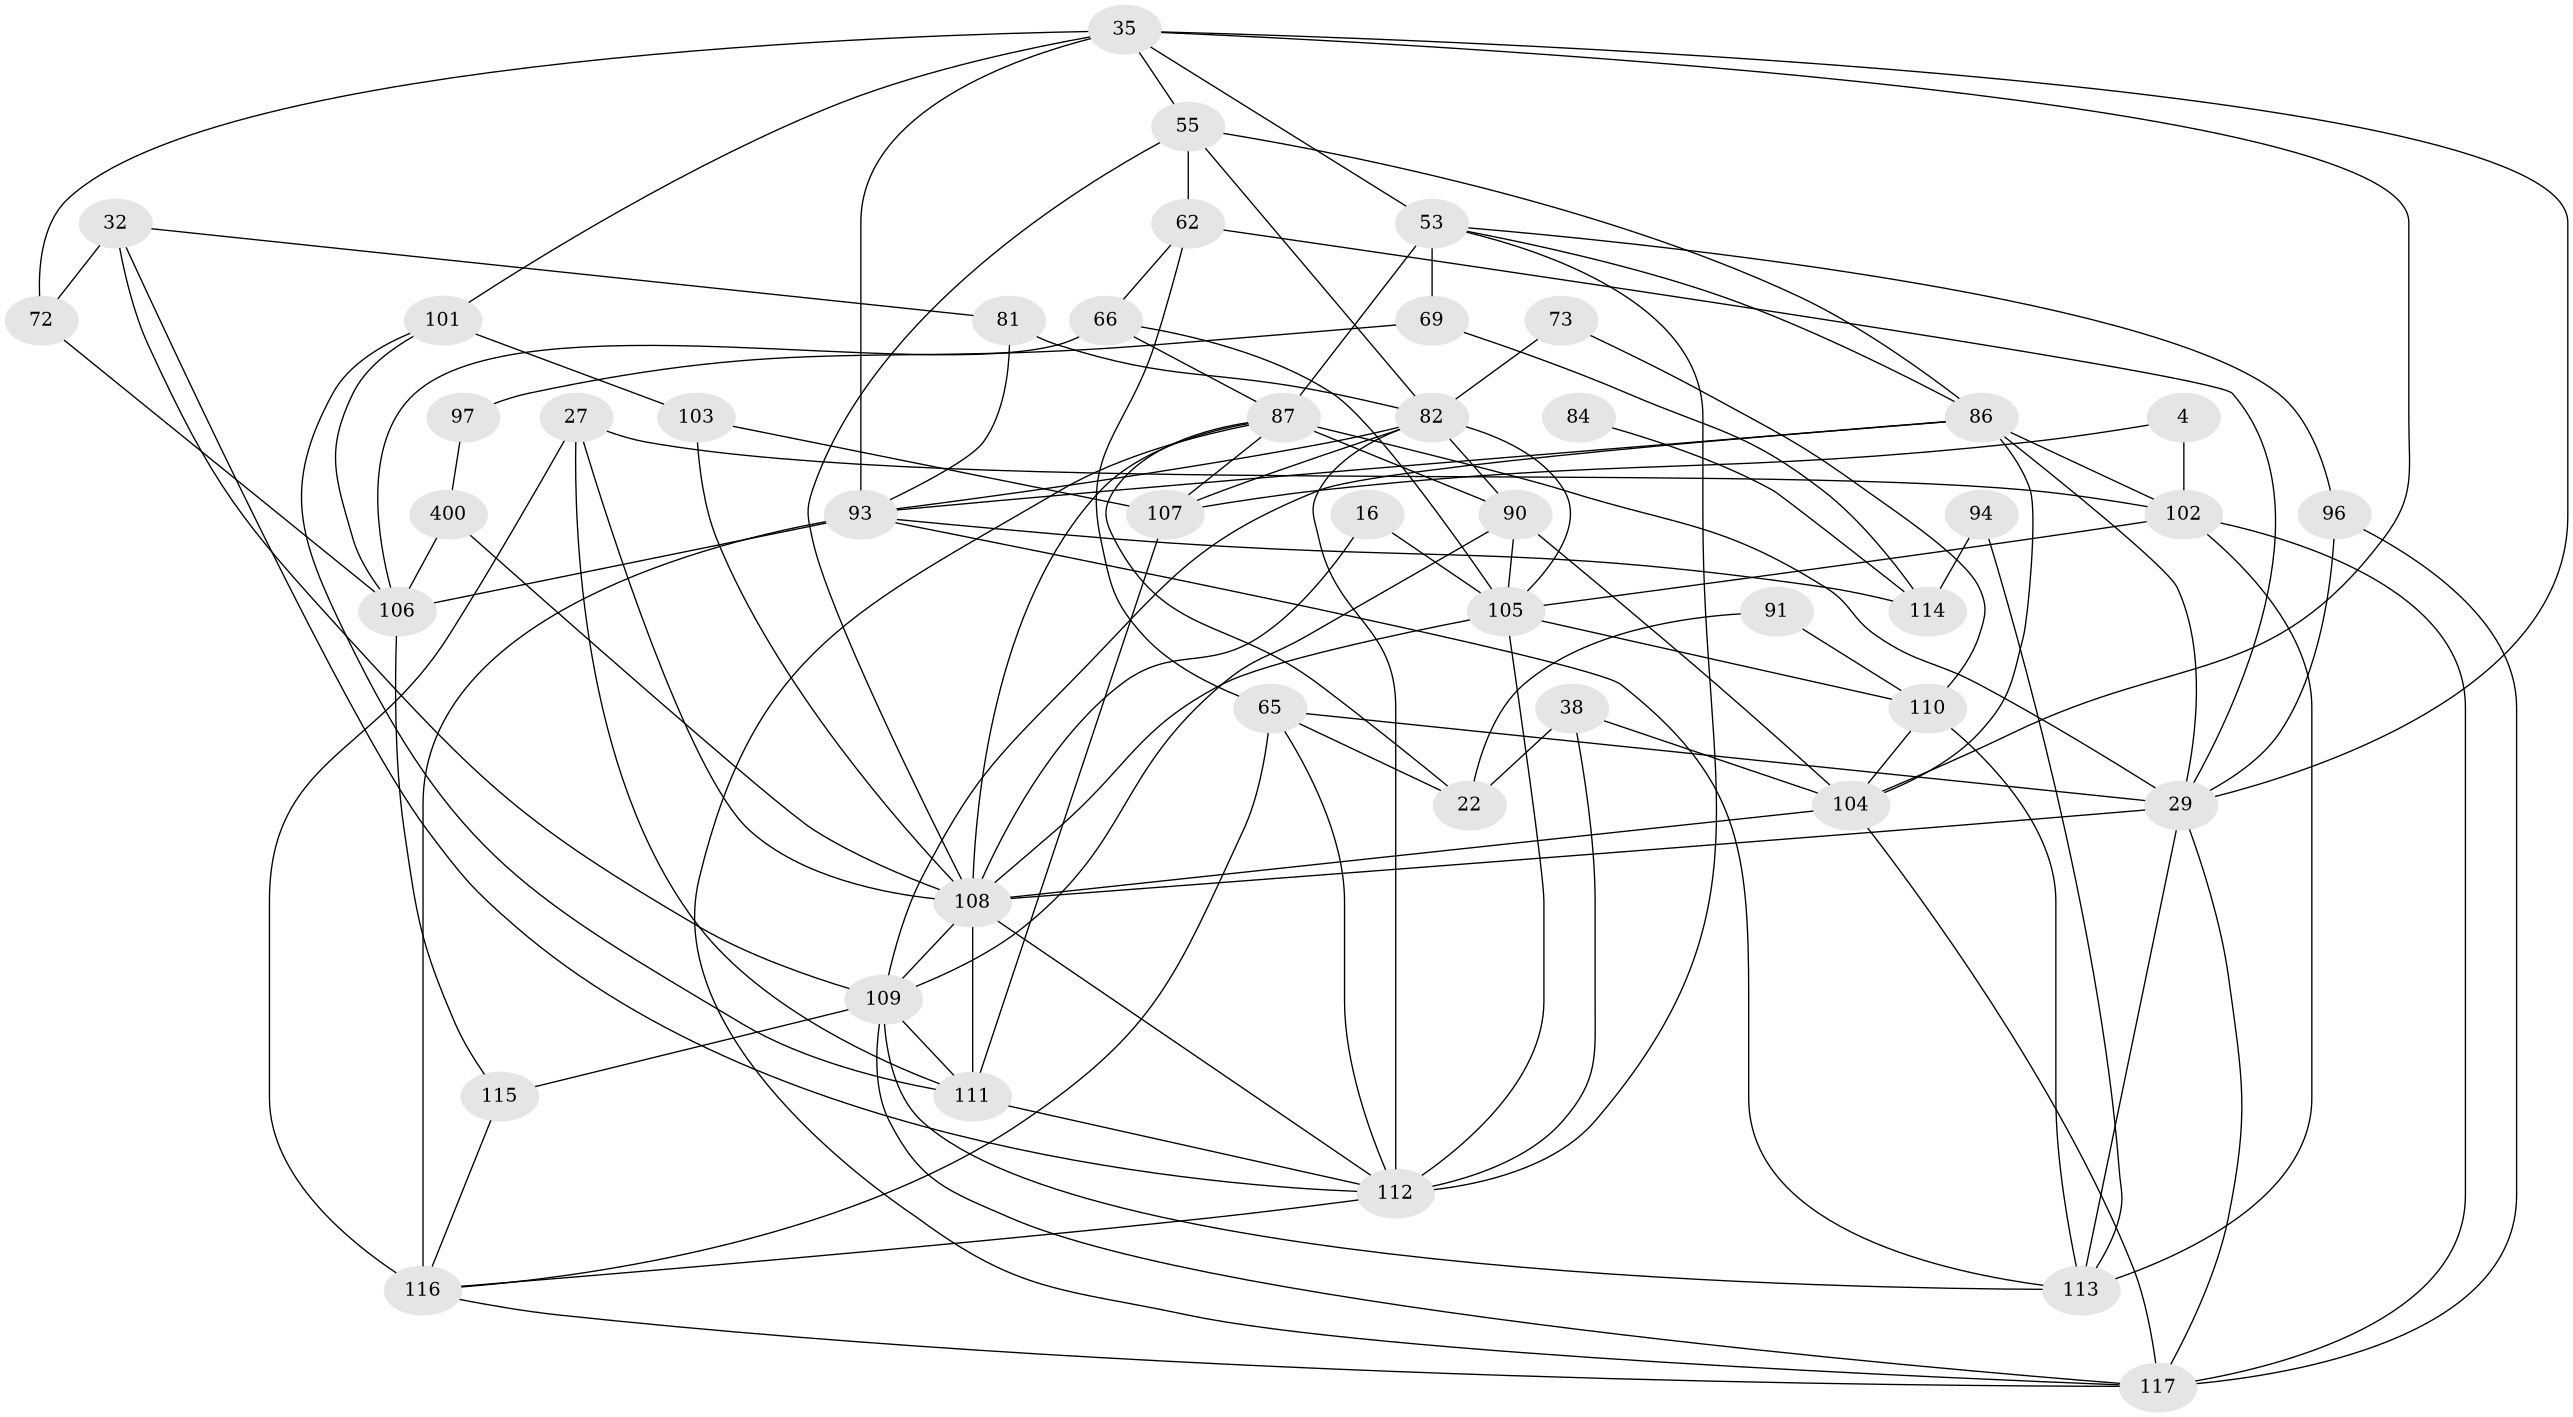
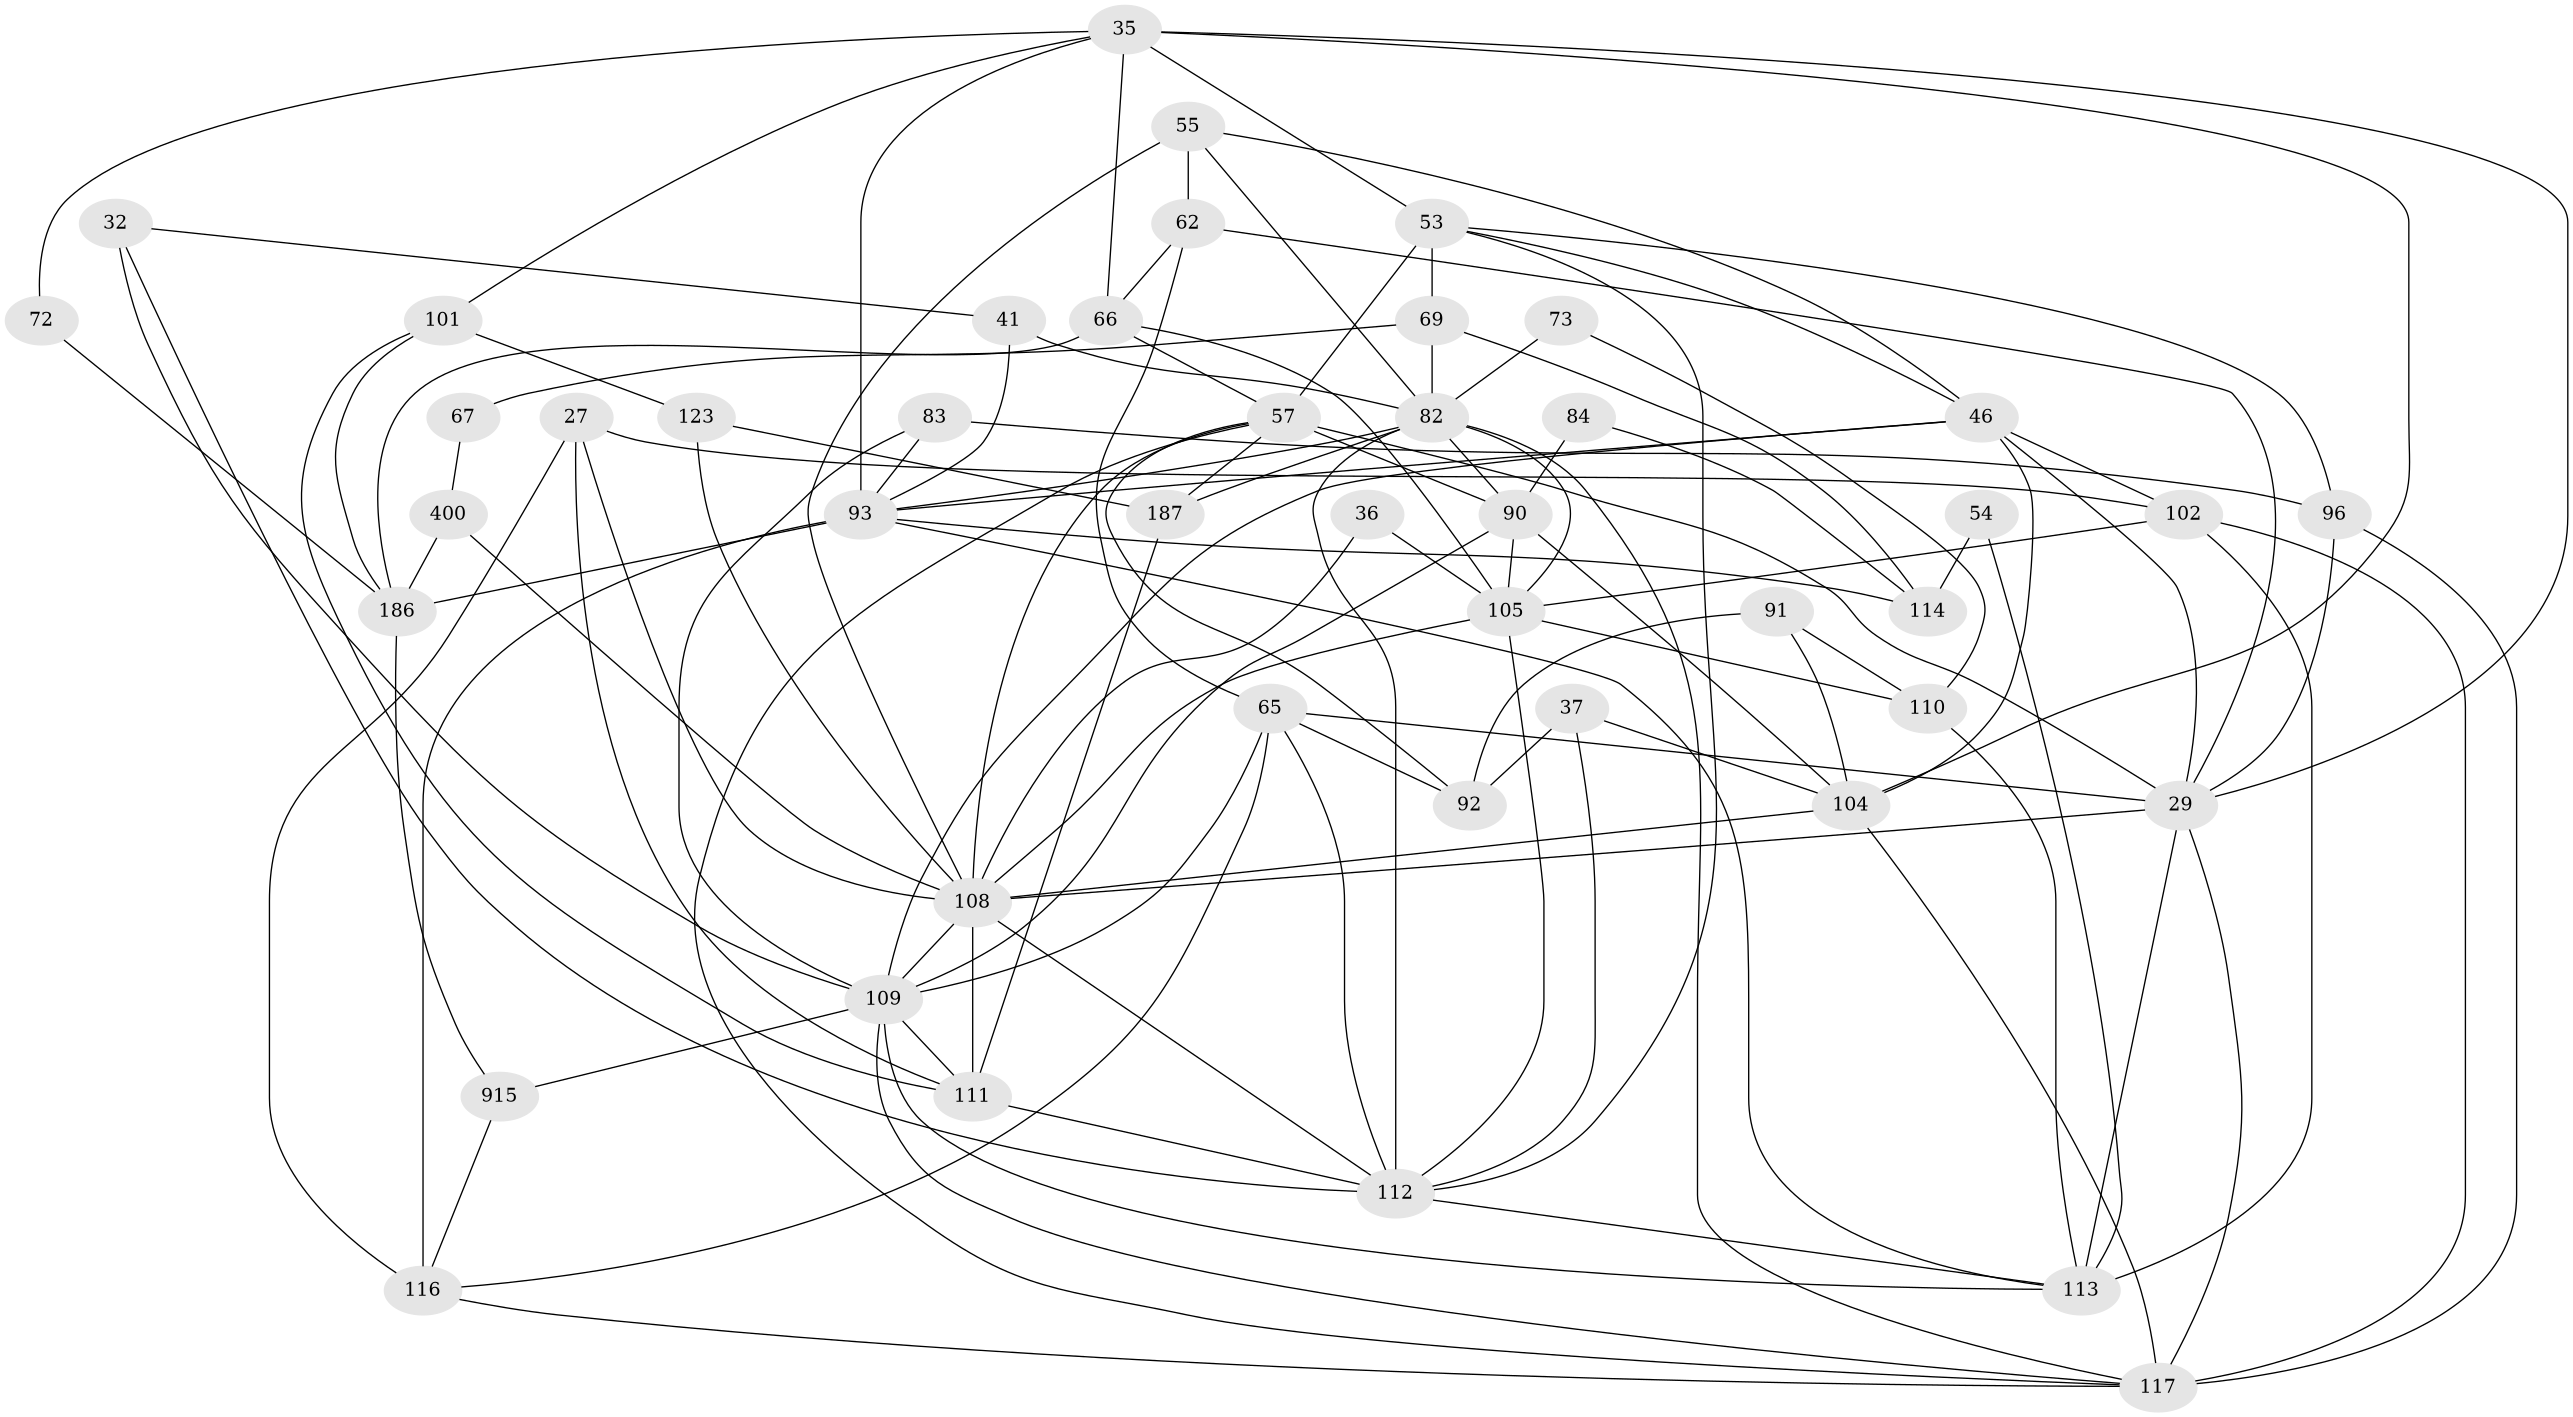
edge "35" -- "55": now "35" -- "66"
edge "32" -- "72": removed
node "81": label "81" -> "41"
edge "69" -- "82": added
node "97": label "97" -> "67"
node "103": label "103" -> "123"
node "83": added
node "87": label "87" -> "57"
node "86": label "86" -> "46"
node "4": removed
edge "84" -- "90": added
node "107": label "107" -> "187"
node "16": label "16" -> "36"
node "94": label "94" -> "54"
node "106": label "106" -> "186"
node "38": label "38" -> "37"
edge "110" -- "104": now "91" -- "104"
node "22": label "22" -> "92"
edge "65" -- "109": added
edge "82" -- "117": added
node "115": label "115" -> "915"
edge "112" -- "116": now "112" -- "113"
